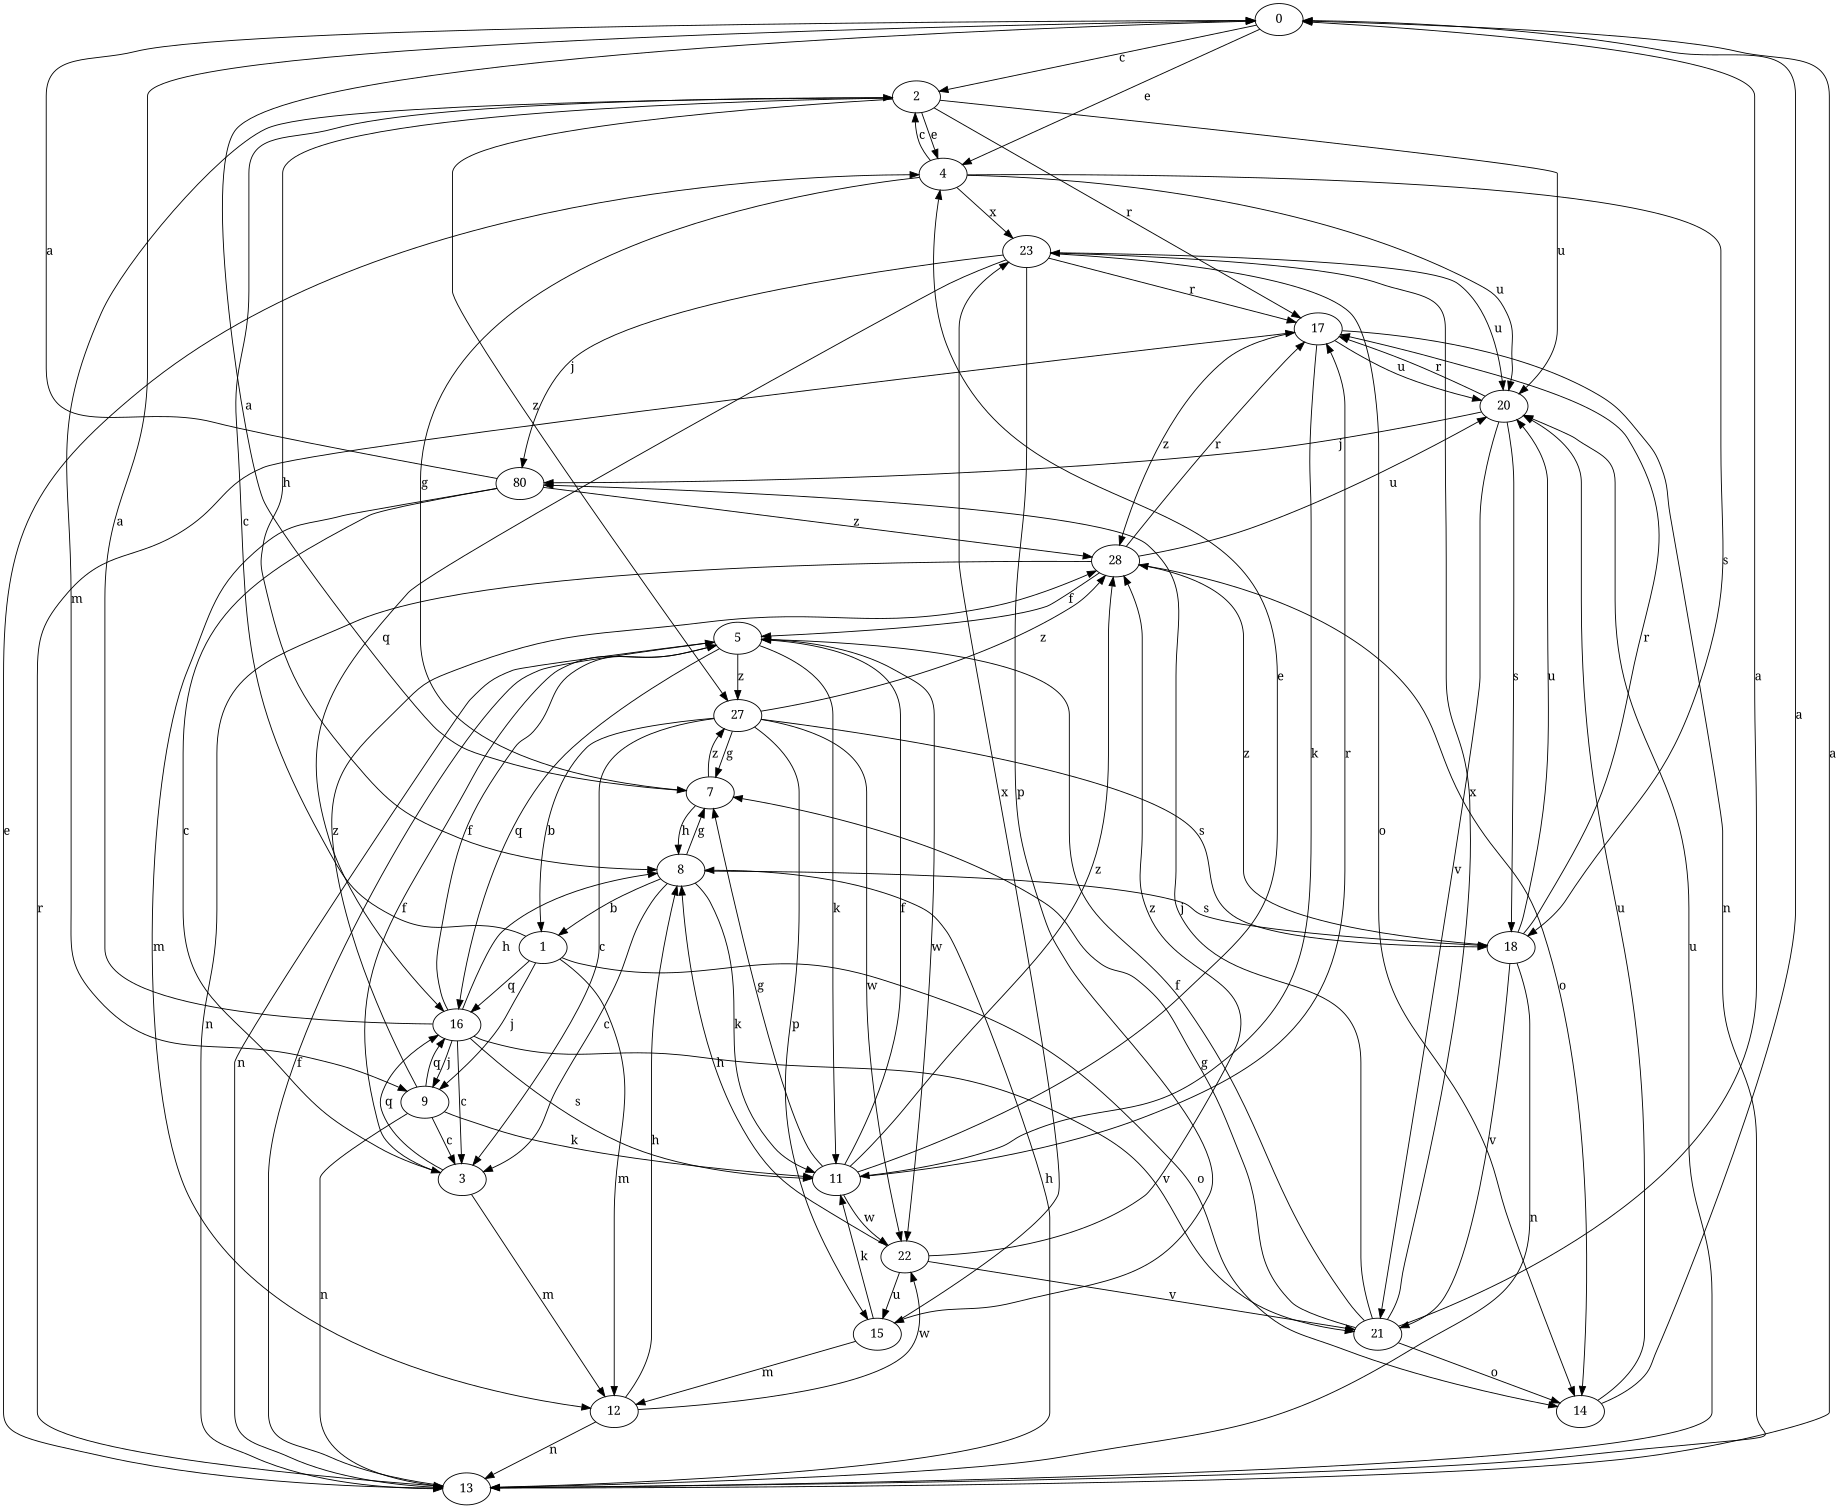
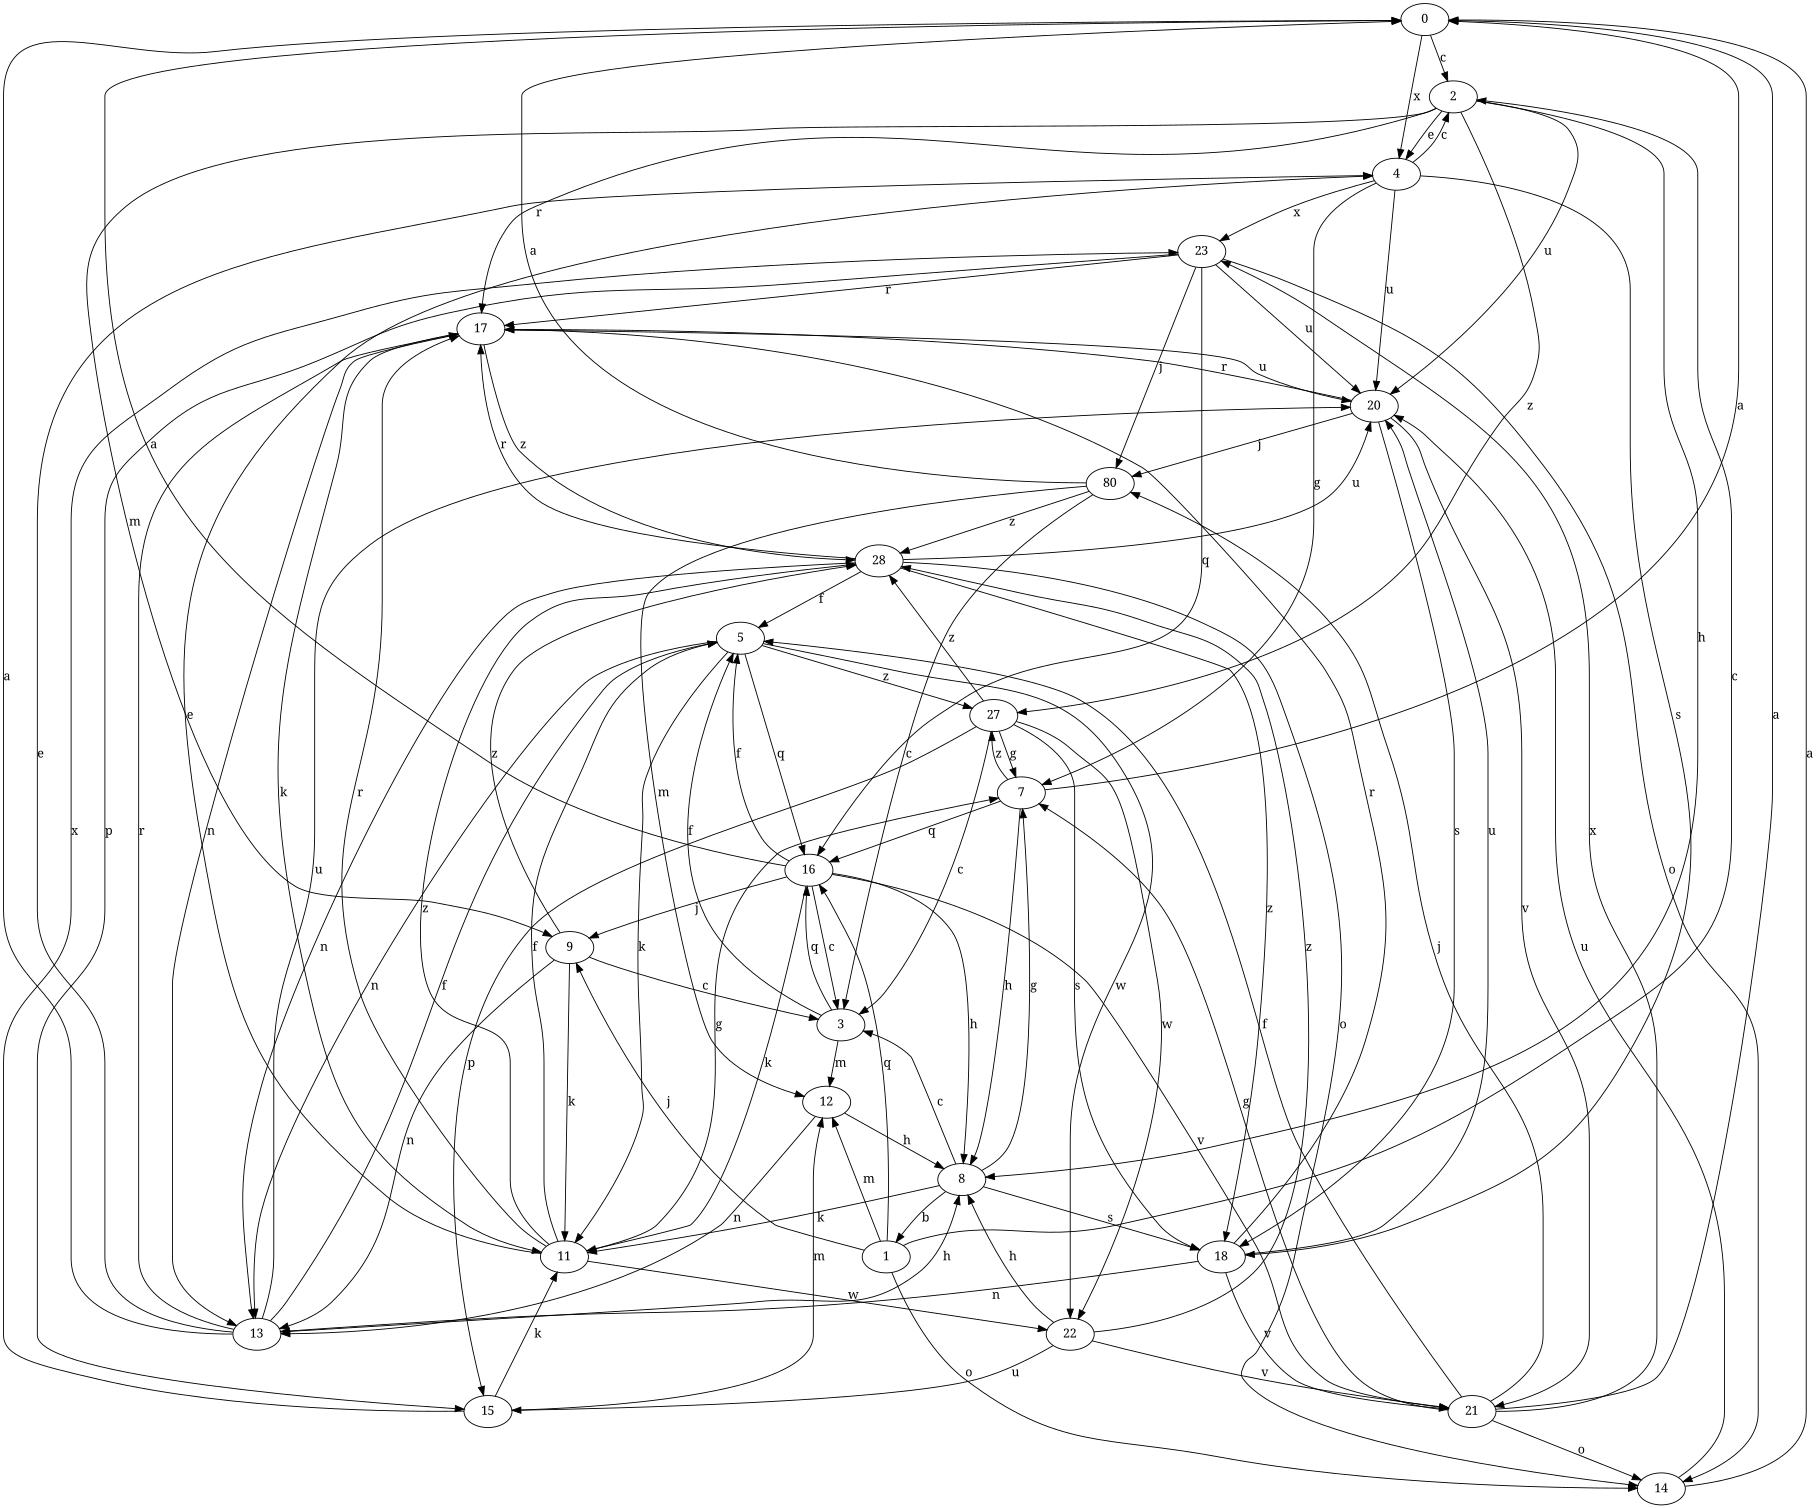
edge "0" -> "4": label "e" -> "x"
edge "27" -> "1": removed, label "b"
edge "18" -> "28": reversed
edge "9" -> "16": now "7" -> "16"
edge "16" -> "11": label "s" -> "k"
edge "12" -> "22": removed, label "w"
